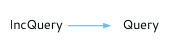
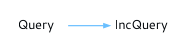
edge "IncQuery" -> "Query": reversed
